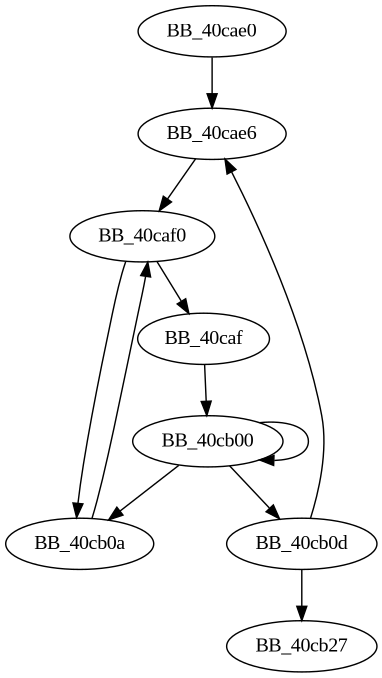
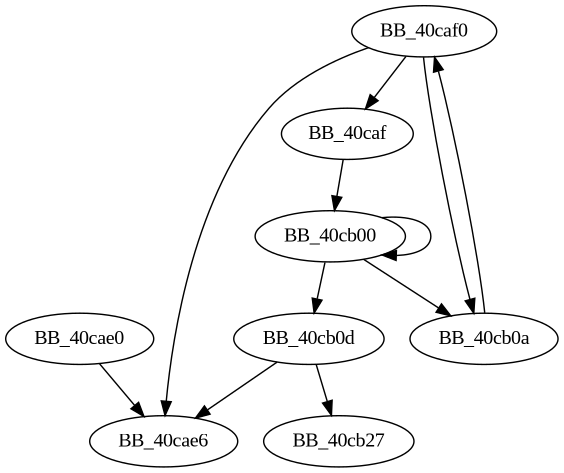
edge "BB_40cae6" -> "BB_40caf0": reversed
